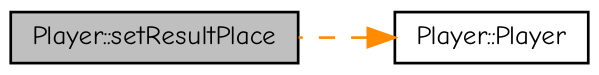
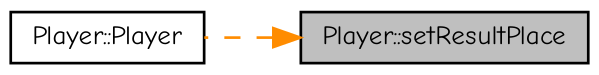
edge "Player::setResultPlace" -> "Player::Player": reversed
